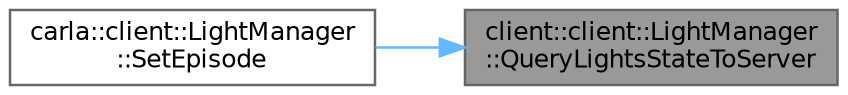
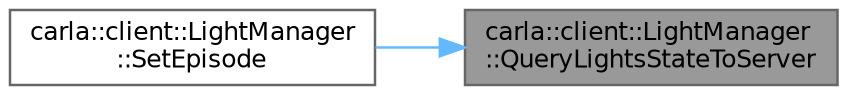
node "client::client::LightManager ::QueryLightsStateToServer": label "client::client::LightManager ::QueryLightsStateToServer" -> "carla::client::LightManager ::QueryLightsStateToServer"
